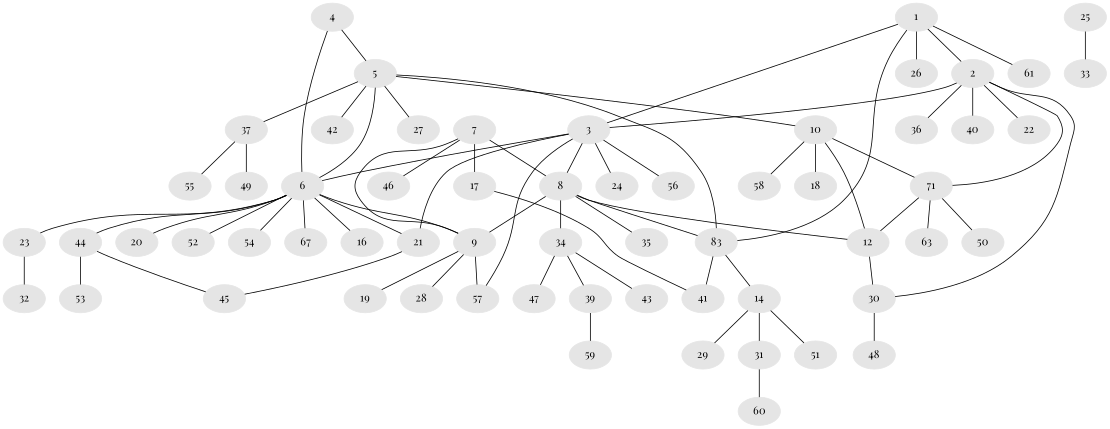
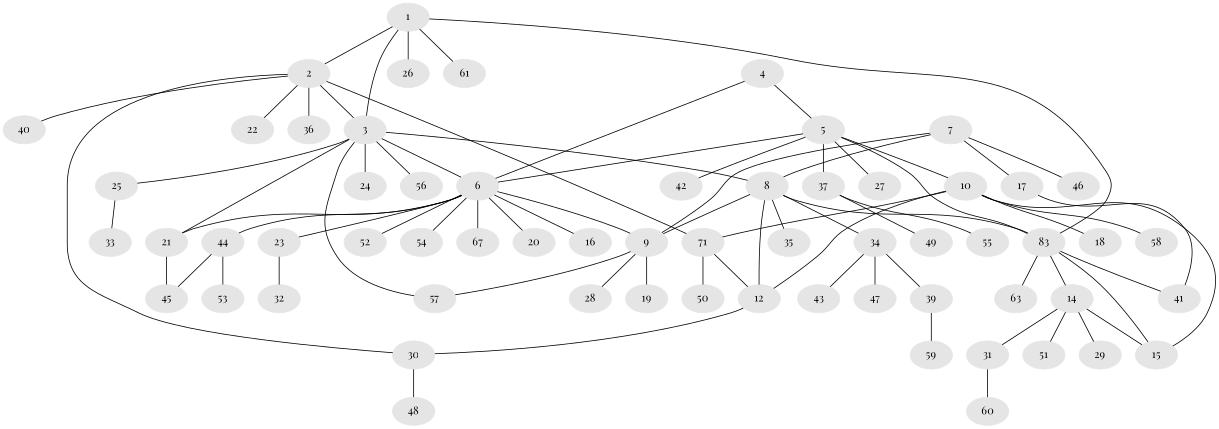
edge "3" -- "25": added
edge "71" -- "63": now "83" -- "63"
node "15": added
